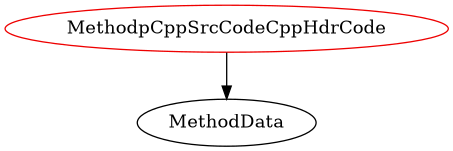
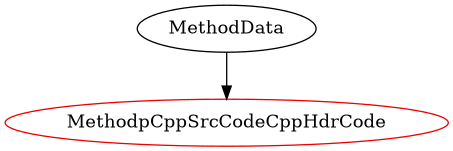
edge "MethodpCppSrcCodeCppHdrCode" -> "MethodData": reversed
